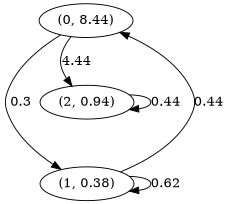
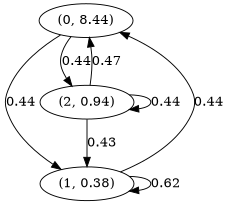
edge "(0, 8.44)" -> "(2, 0.94)": label "4.44" -> "0.44"
edge "(2, 0.94)" -> "(0, 8.44)": added, label "0.47"
edge "(0, 8.44)" -> "(1, 0.38)": label "0.3" -> "0.44"
edge "(2, 0.94)" -> "(1, 0.38)": added, label "0.43"
